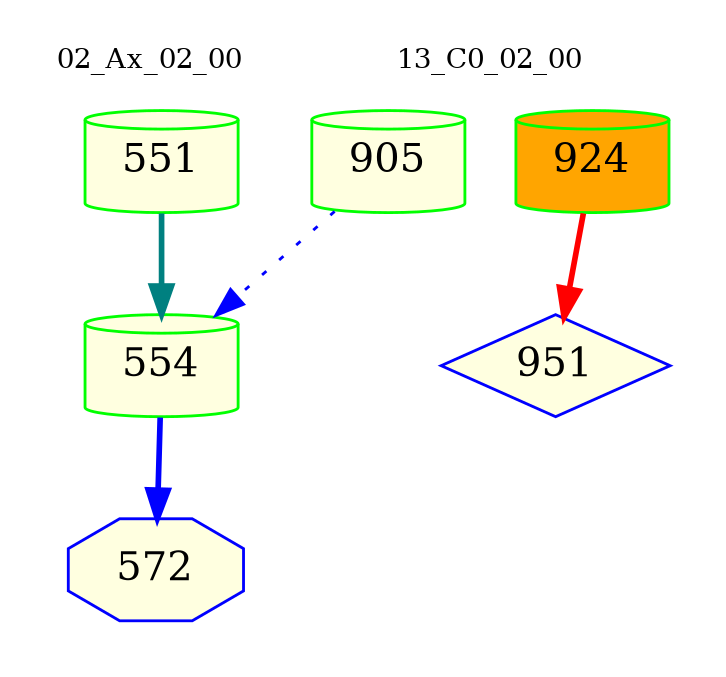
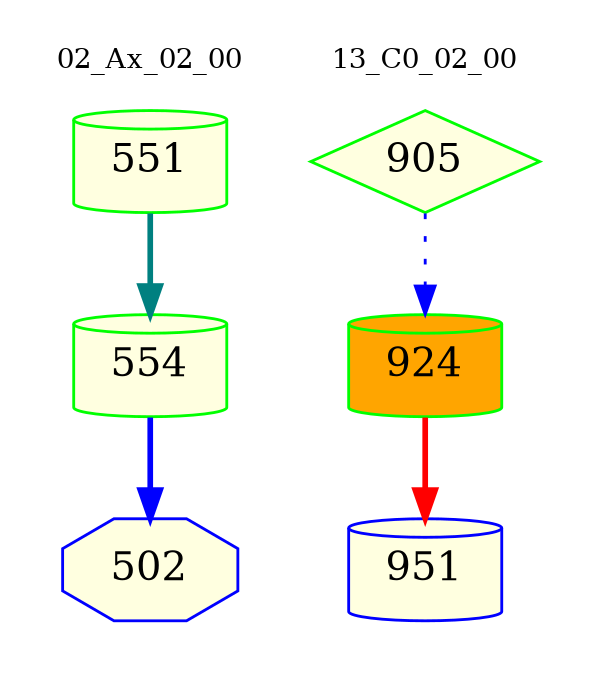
node "905": shape cylinder -> diamond
edge "905" -> "554": now "905" -> "924"
node "951": shape diamond -> cylinder
node "572": label "572" -> "502"
